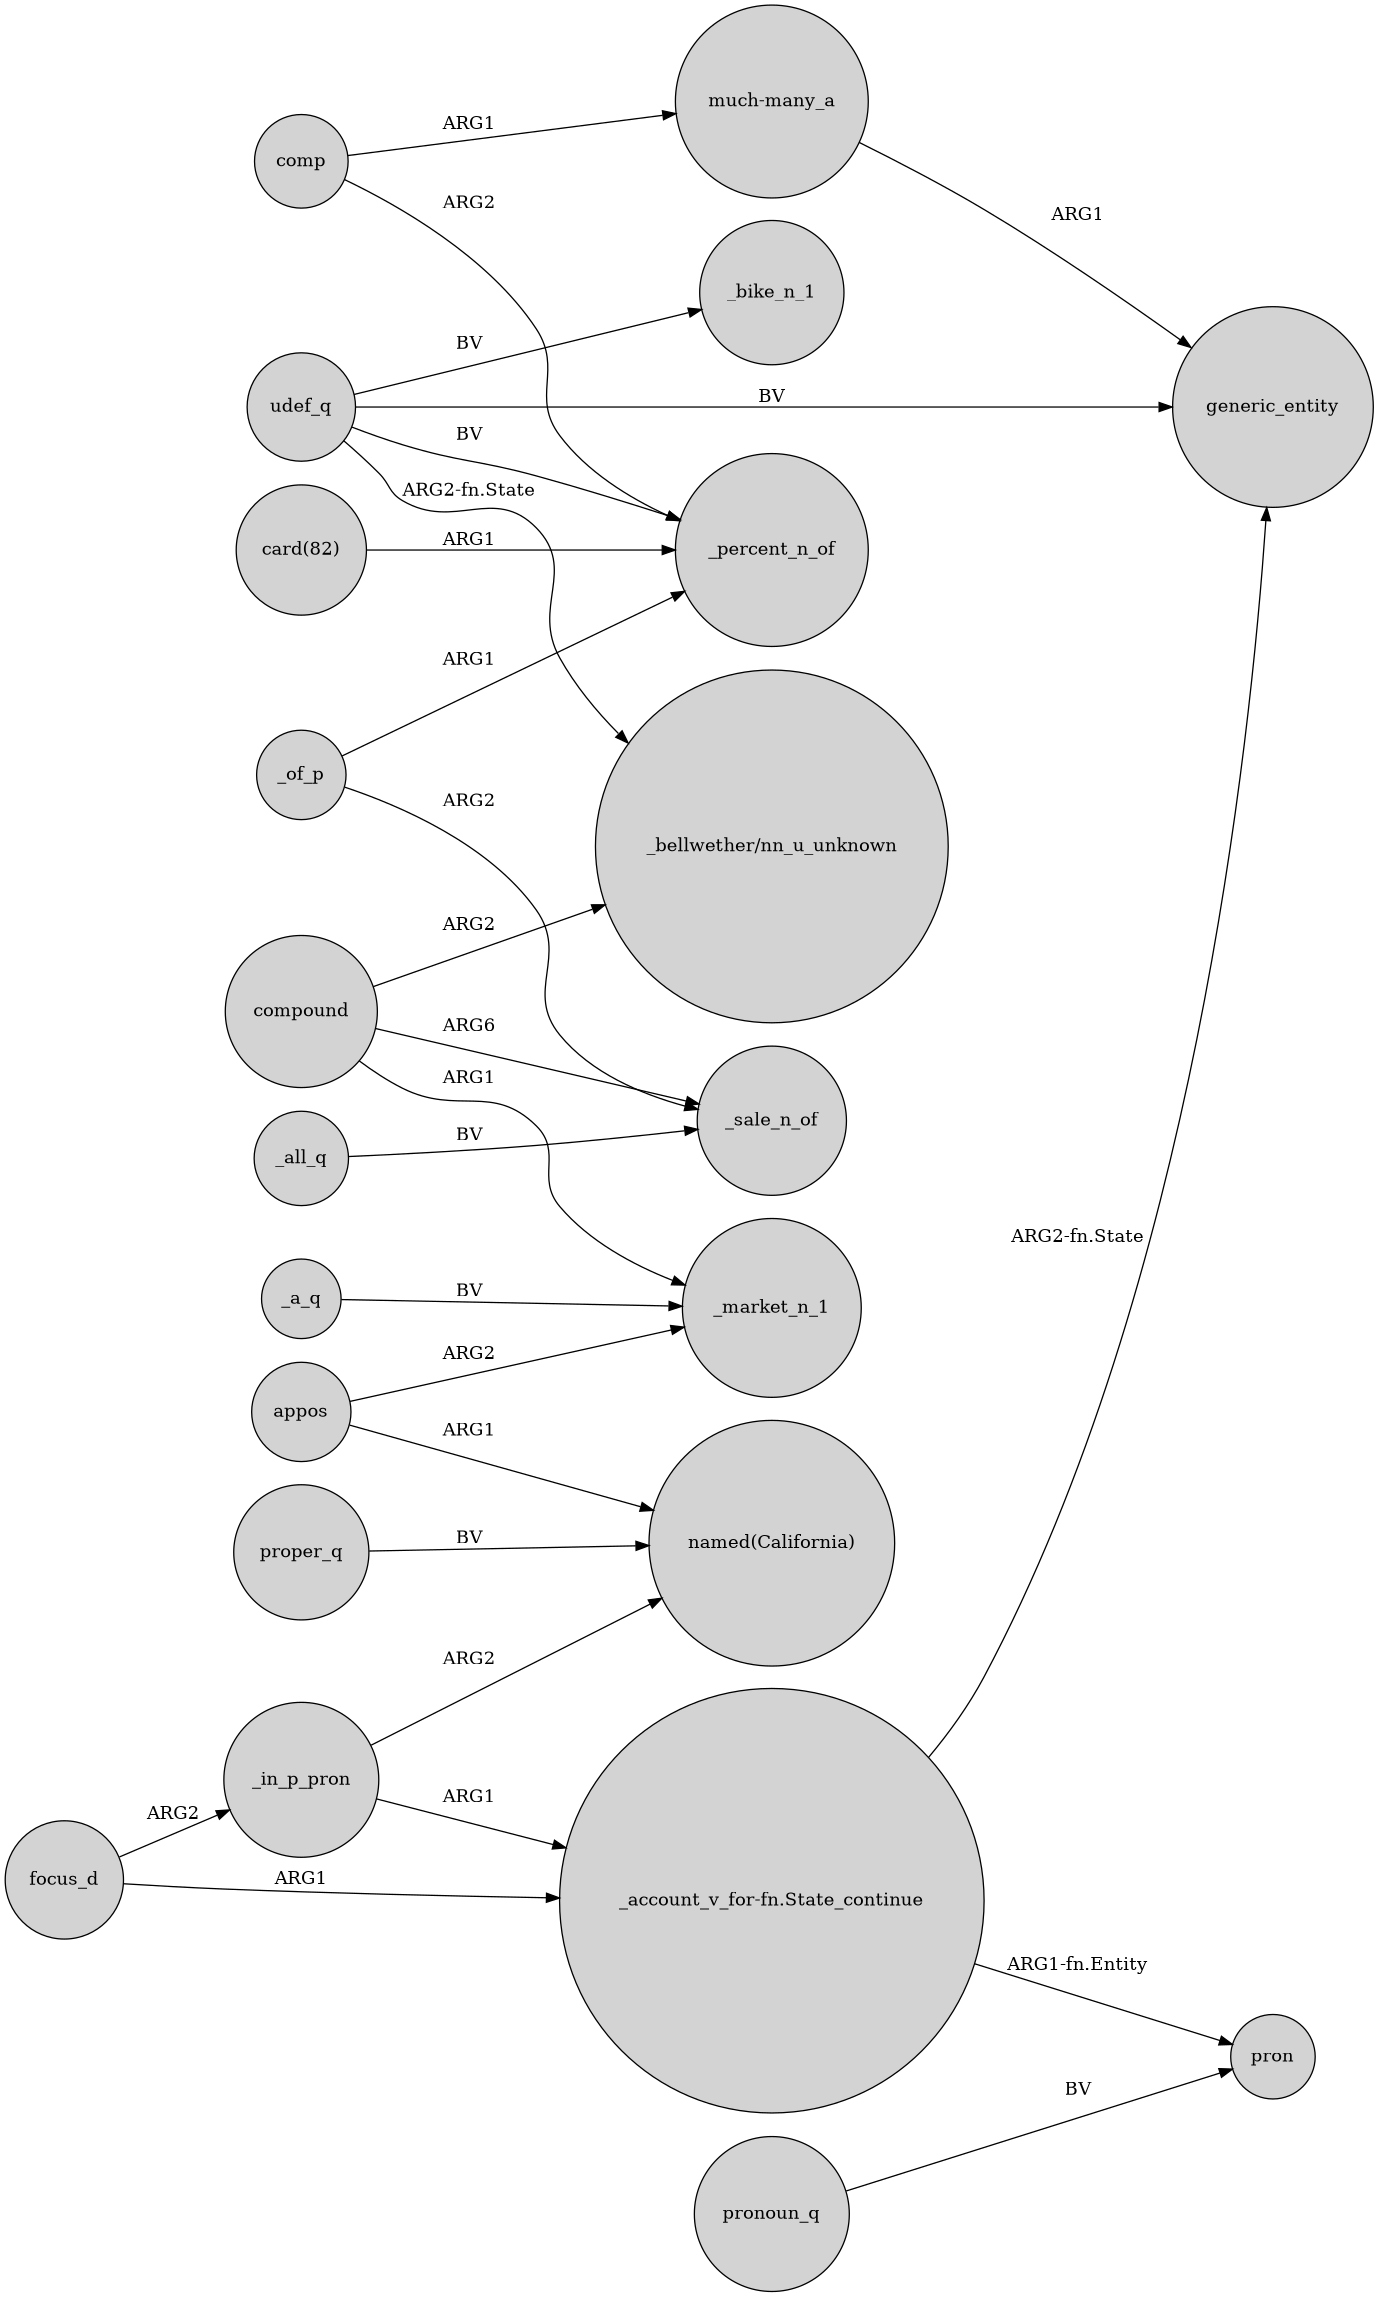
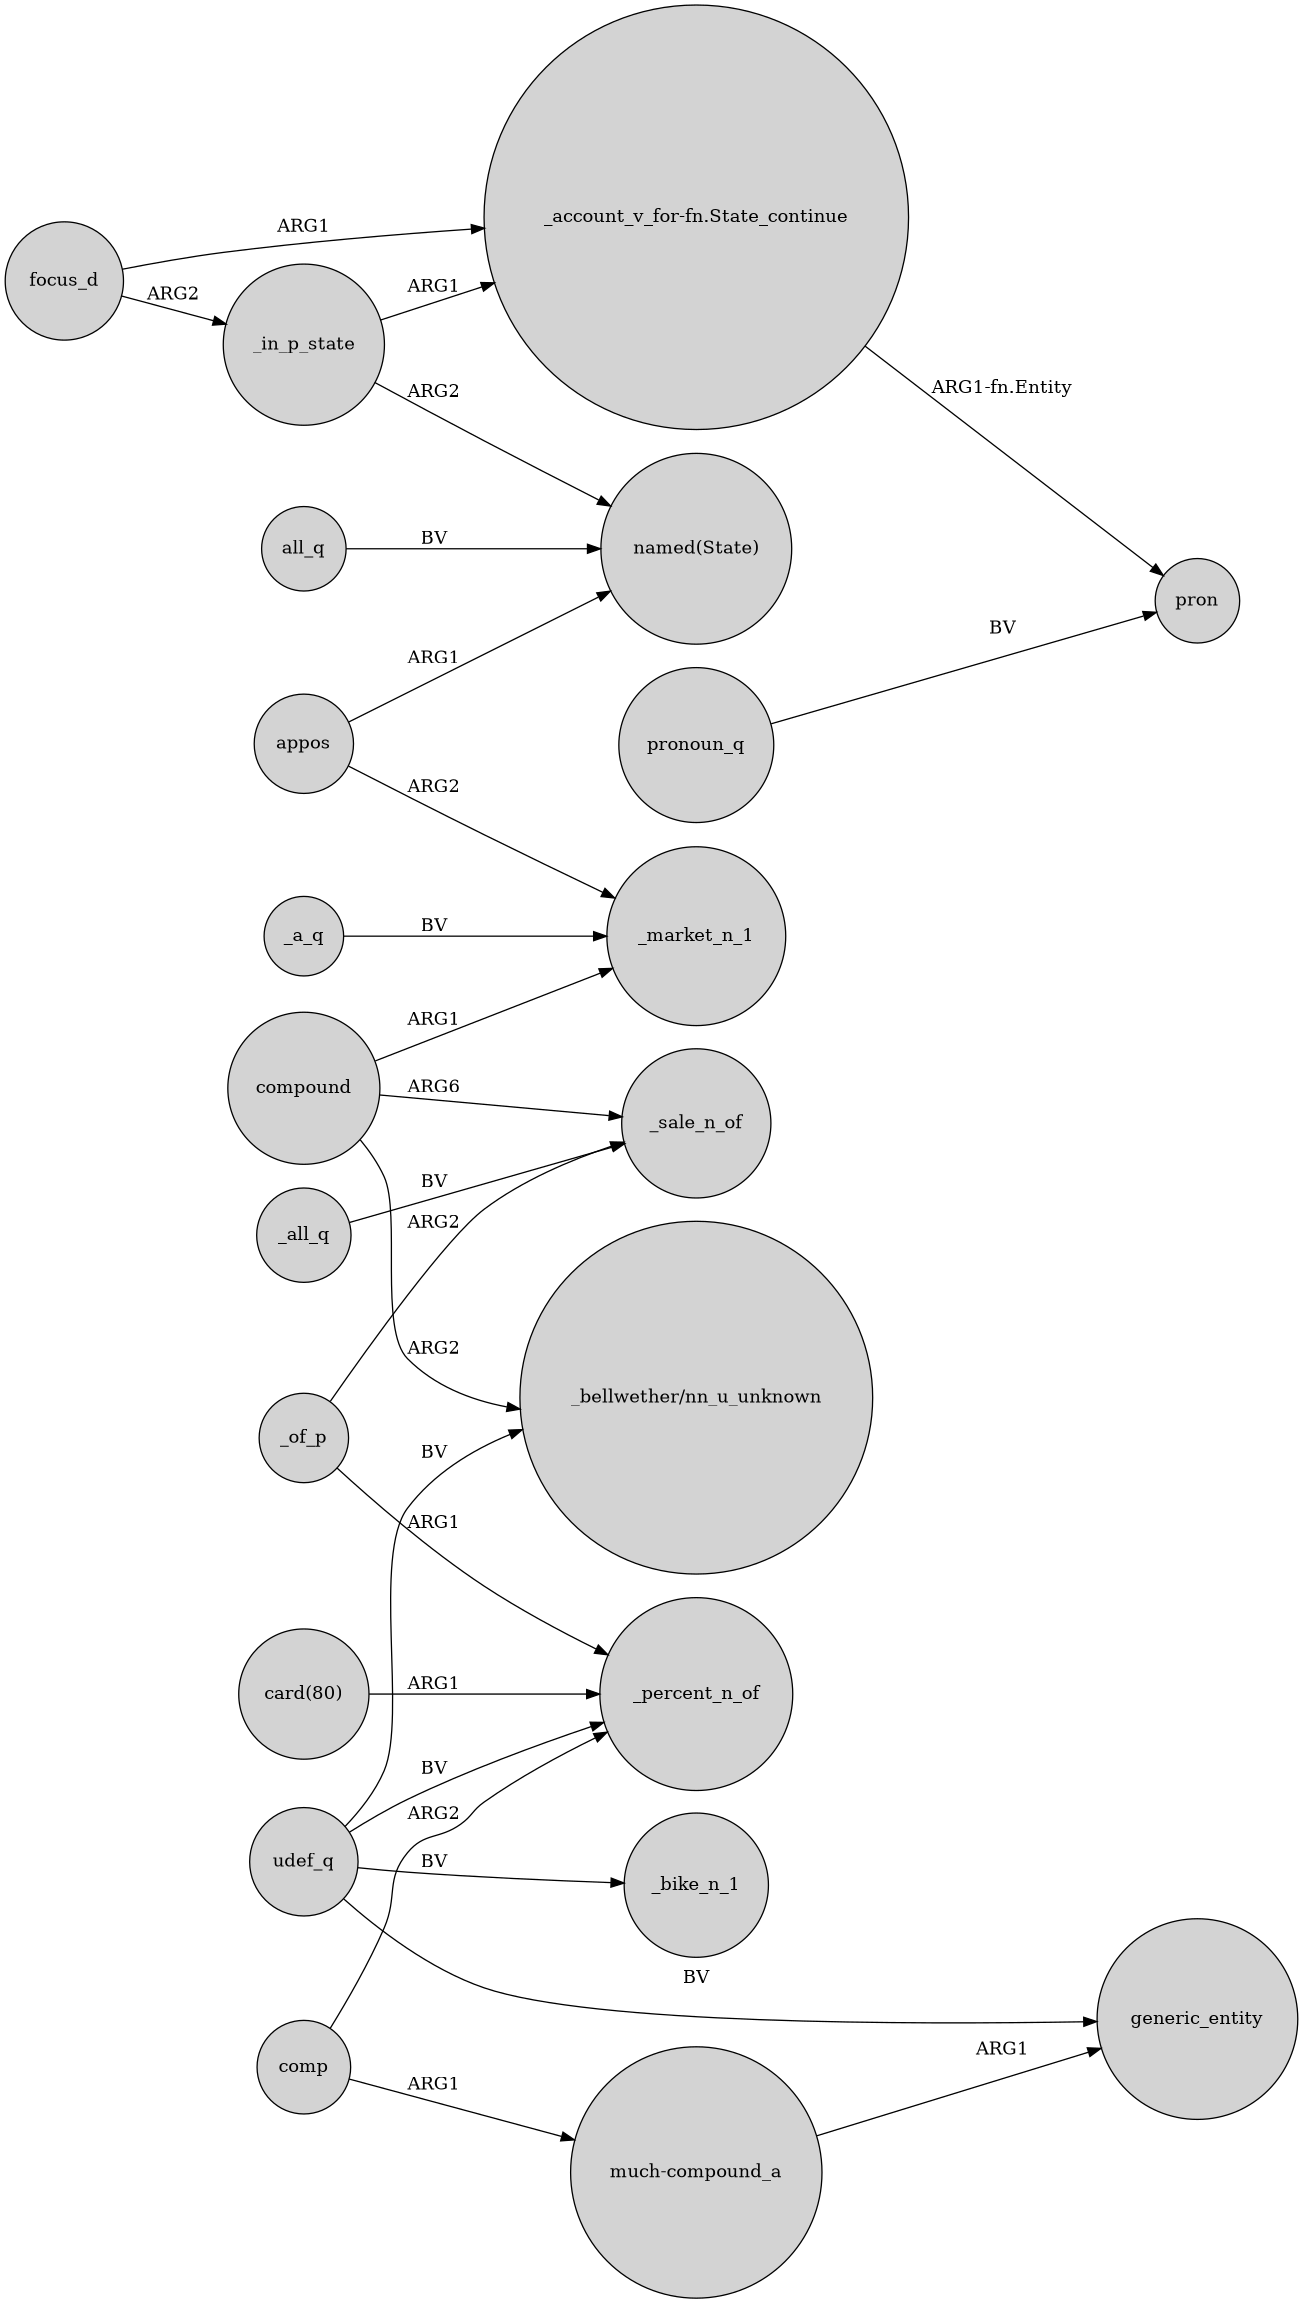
node "much-many_a": label "much-many_a" -> "much-compound_a"
edge "udef_q" -> "_bellwether/nn_u_unknown": label "ARG2-fn.State" -> "BV"
node "card(82)": label "card(82)" -> "card(80)"
edge "_account_v_for-fn.State_continue" -> "generic_entity": removed, label "ARG2-fn.State"
node "named(California)": label "named(California)" -> "named(State)"
node "proper_q": label "proper_q" -> "all_q"
node "_in_p_pron": label "_in_p_pron" -> "_in_p_state"
